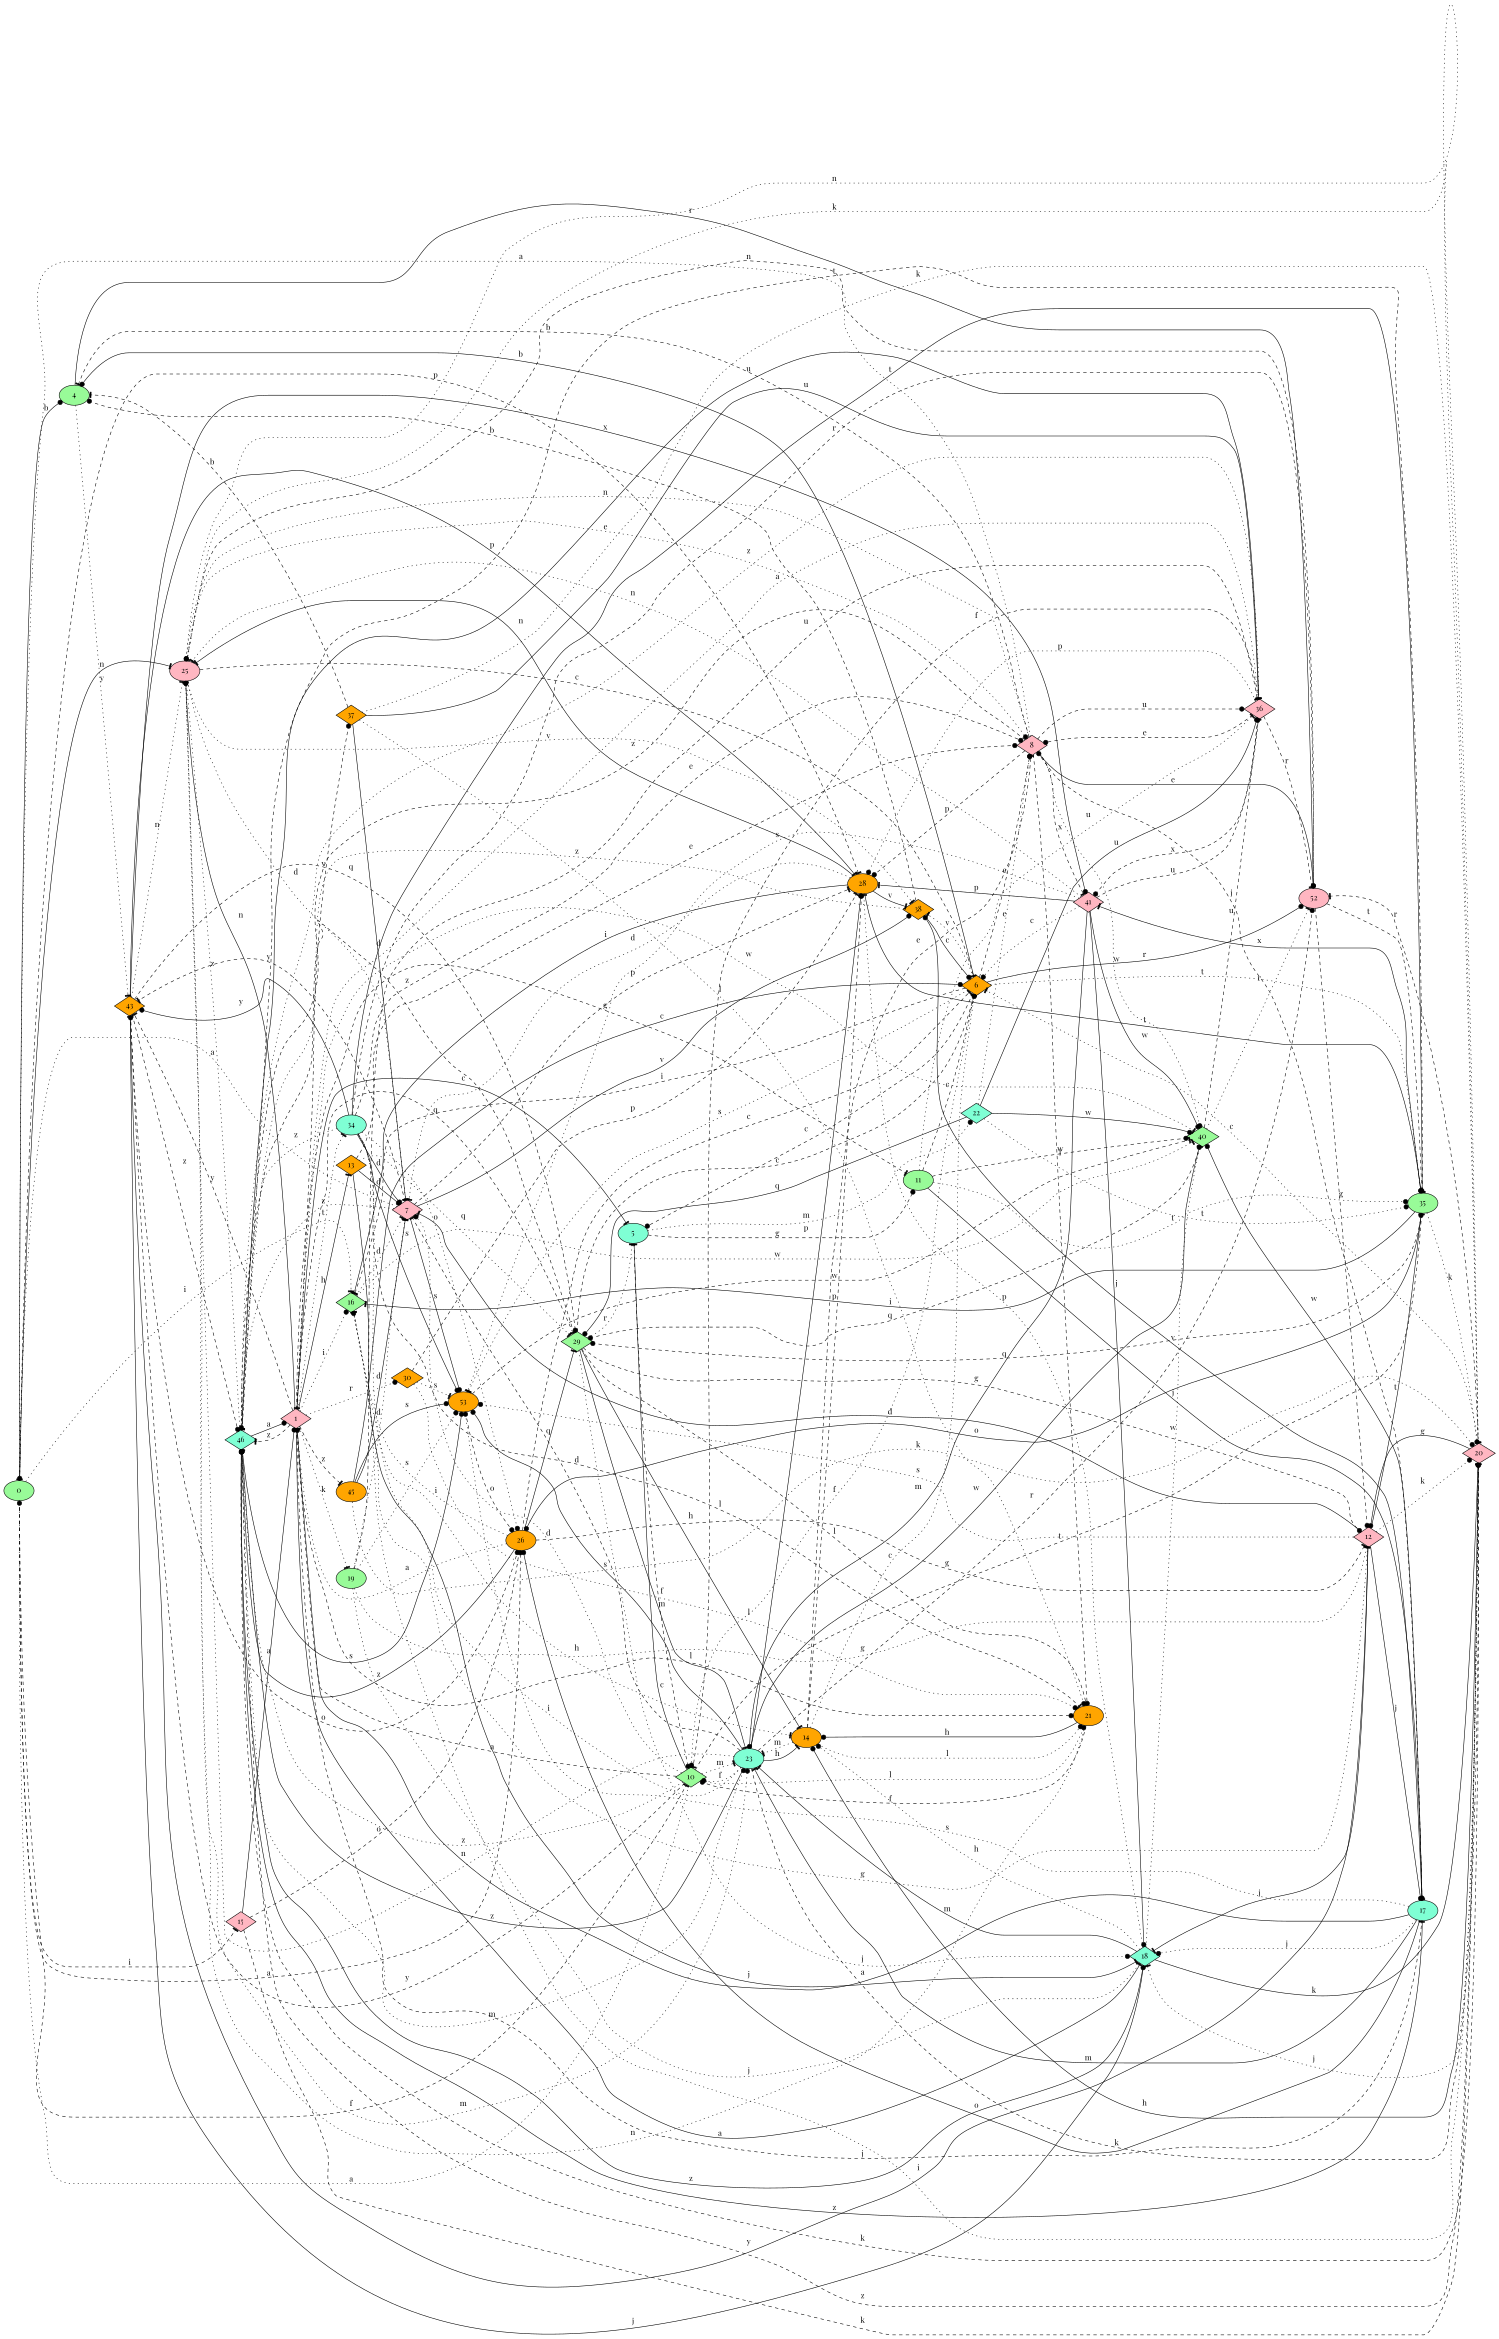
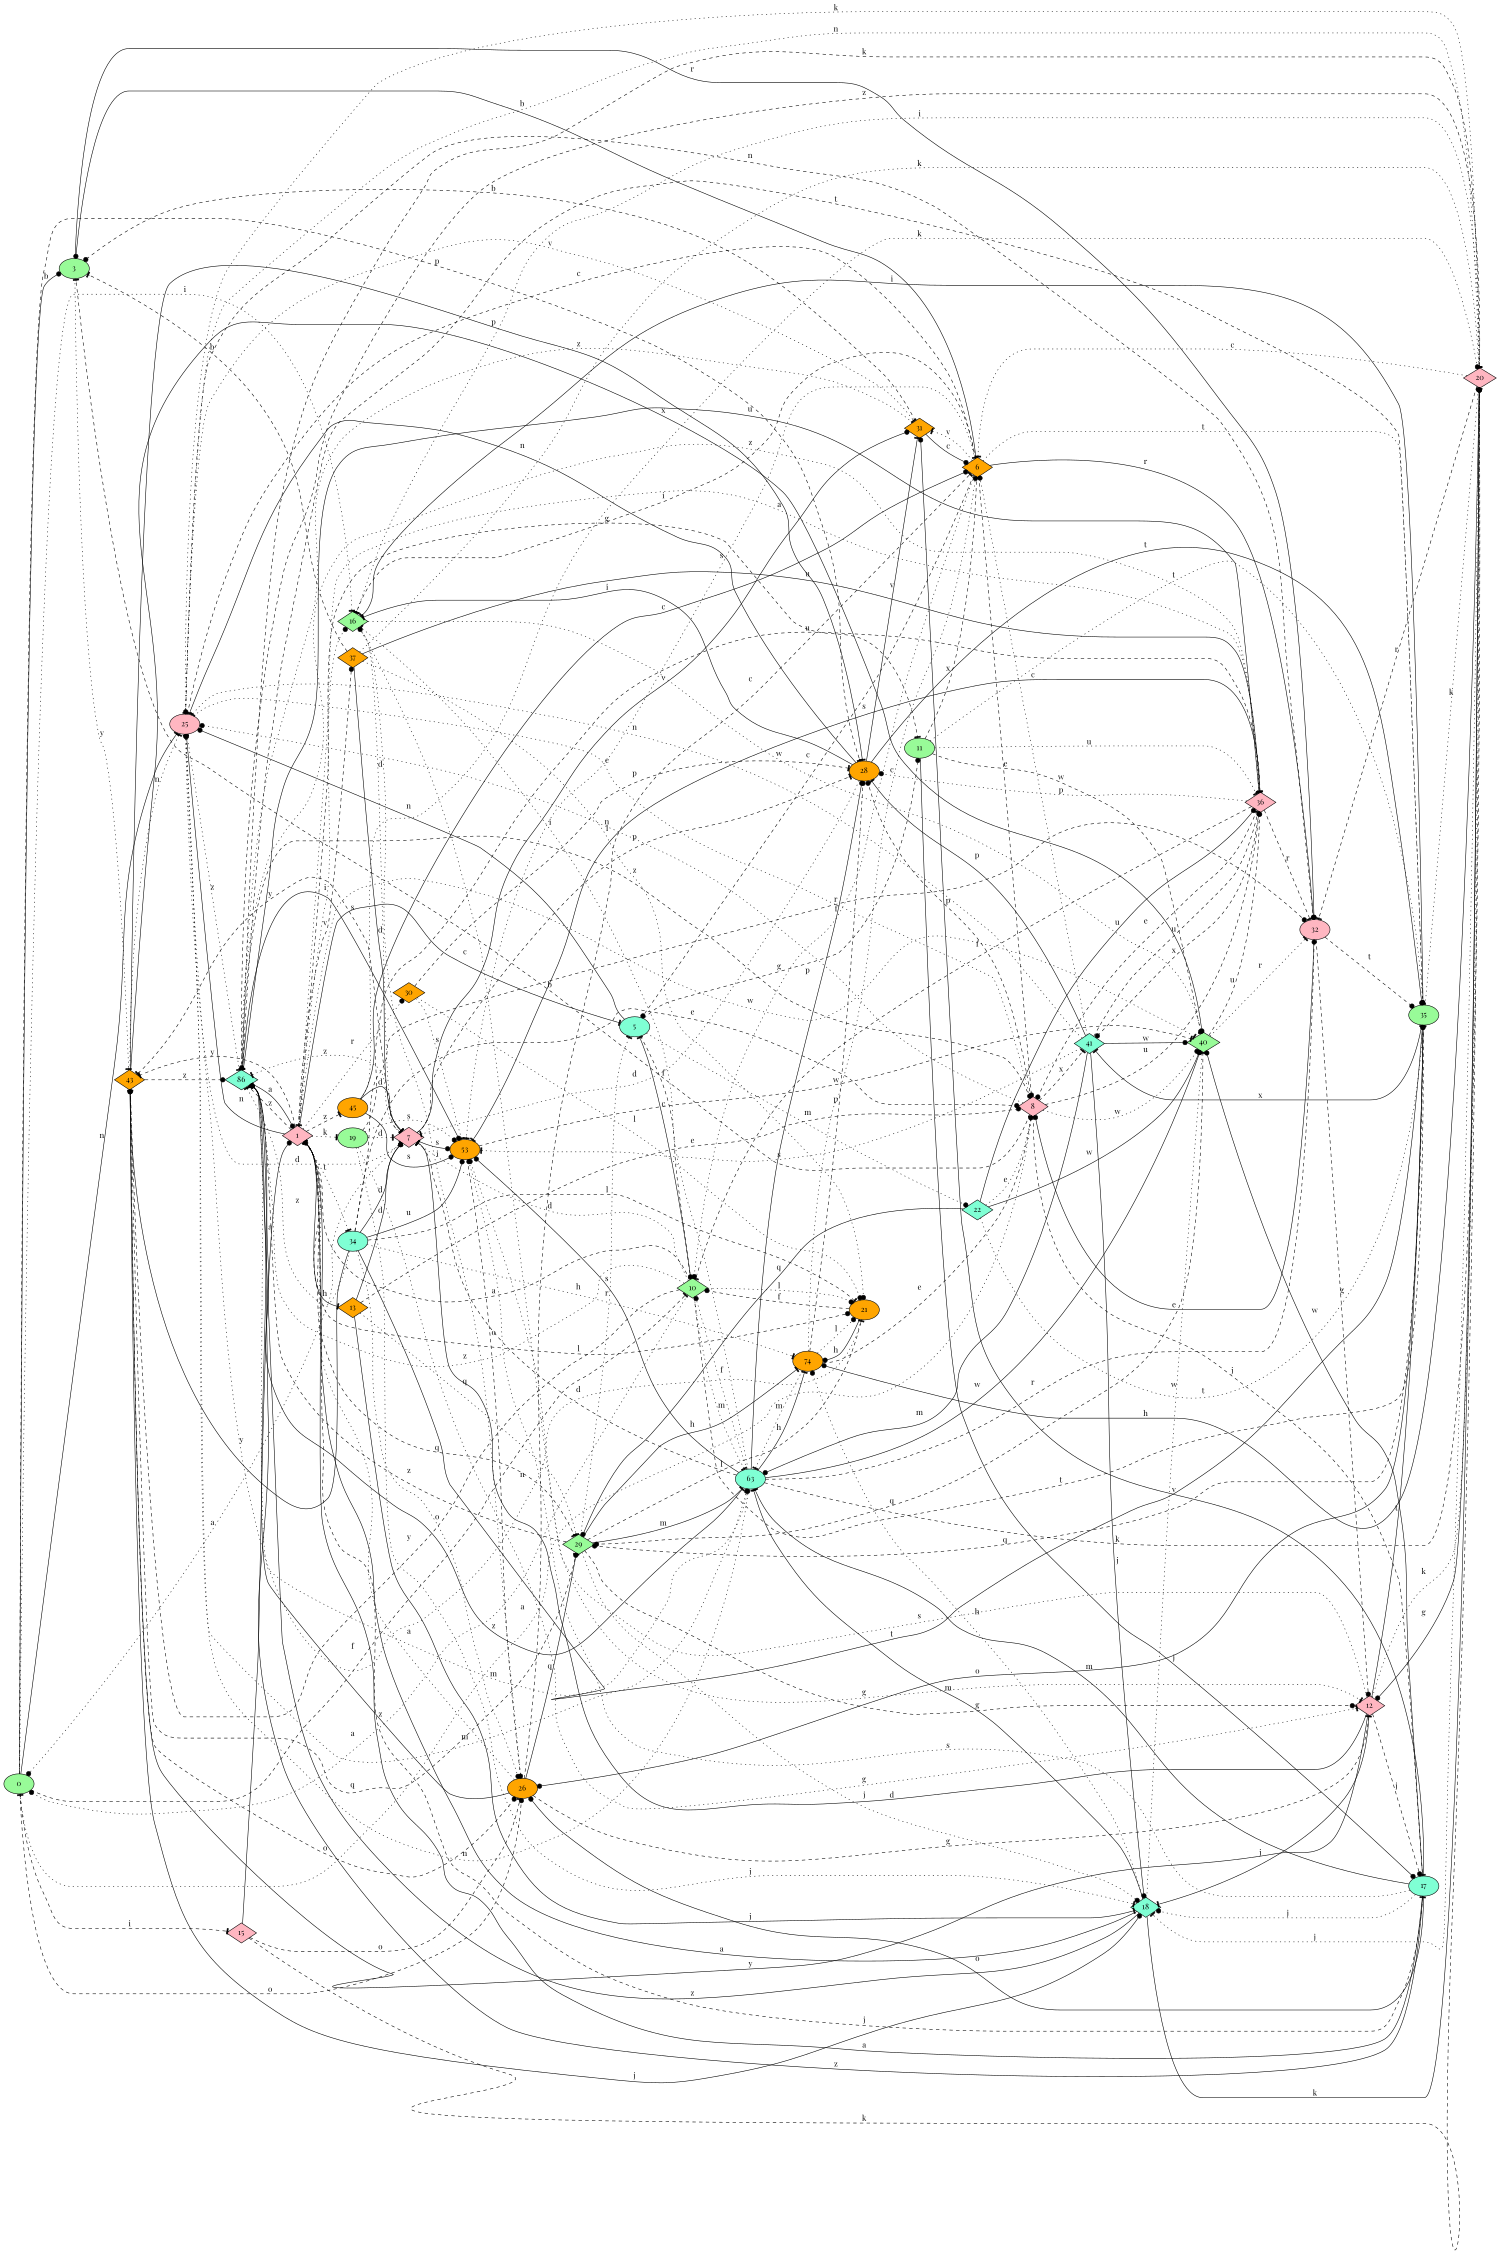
node "4": label "4" -> "3"
edge "43" -> "41": now "43" -> "40"
edge "36" -> "53": added, label "s"
edge "5" -> "25": added, label "n"
node "52": label "52" -> "32"
node "41": fillcolor lightpink -> aquamarine
node "38": label "38" -> "31"
edge "11" -> "6": label "c" -> "x"
edge "29" -> "6": removed, label "c"
edge "8" -> "21": removed, label "l"
edge "34" -> "53": label "s" -> "u"
edge "18" -> "28": removed, label "p"
node "46": label "46" -> "86"
edge "10" -> "7": arrowhead dot -> tee
edge "12" -> "17": style solid -> dashed
node "14": label "14" -> "74"
node "23": label "23" -> "63"
edge "0" -> "26": label "a" -> "o"
